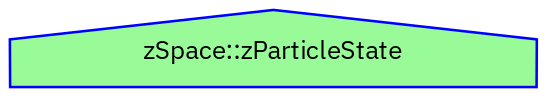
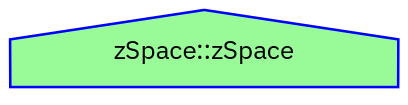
node "zSpace::zParticleState": label "zSpace::zParticleState" -> "zSpace::zSpace"
